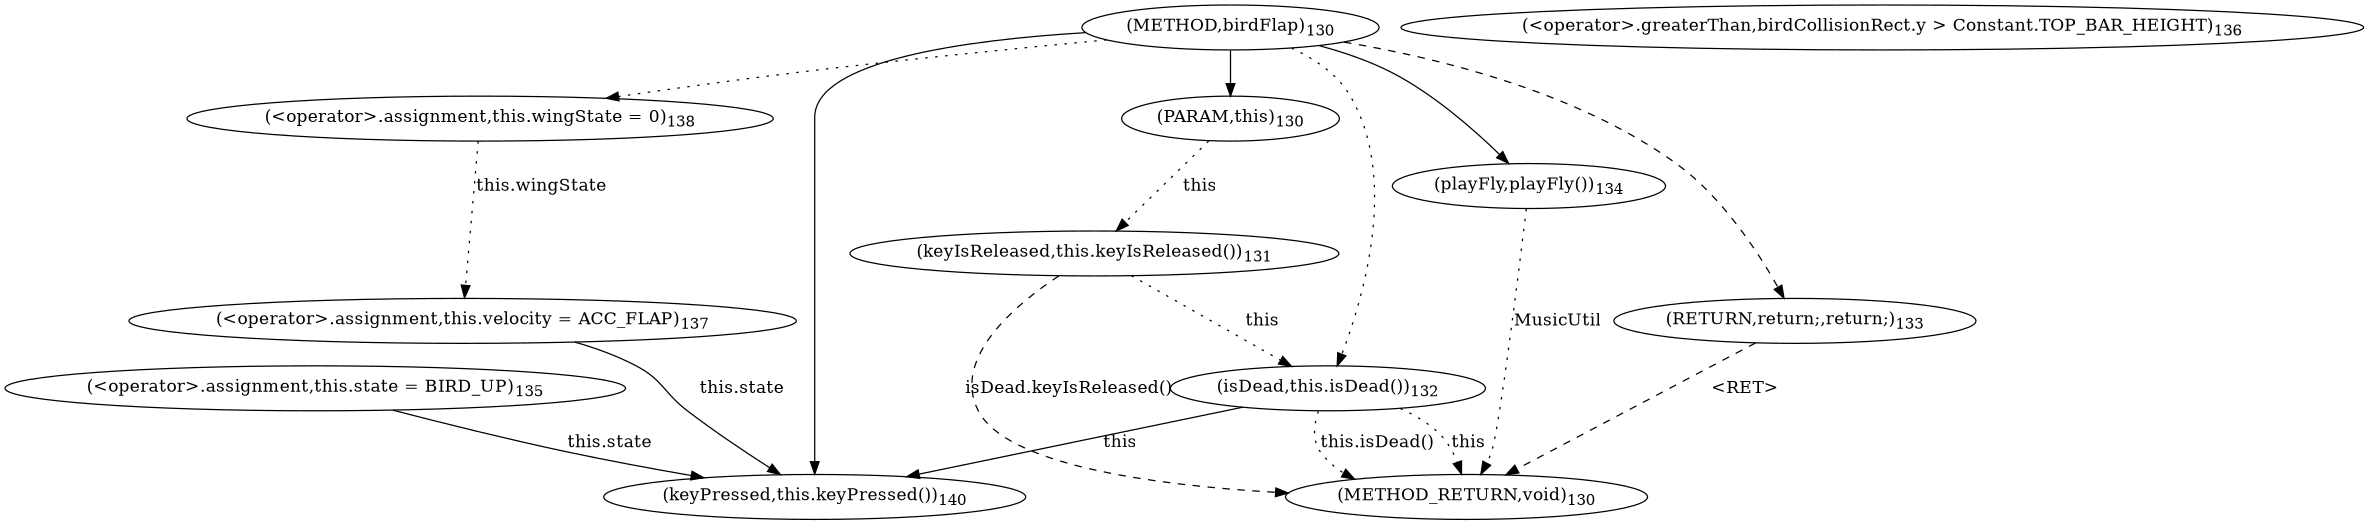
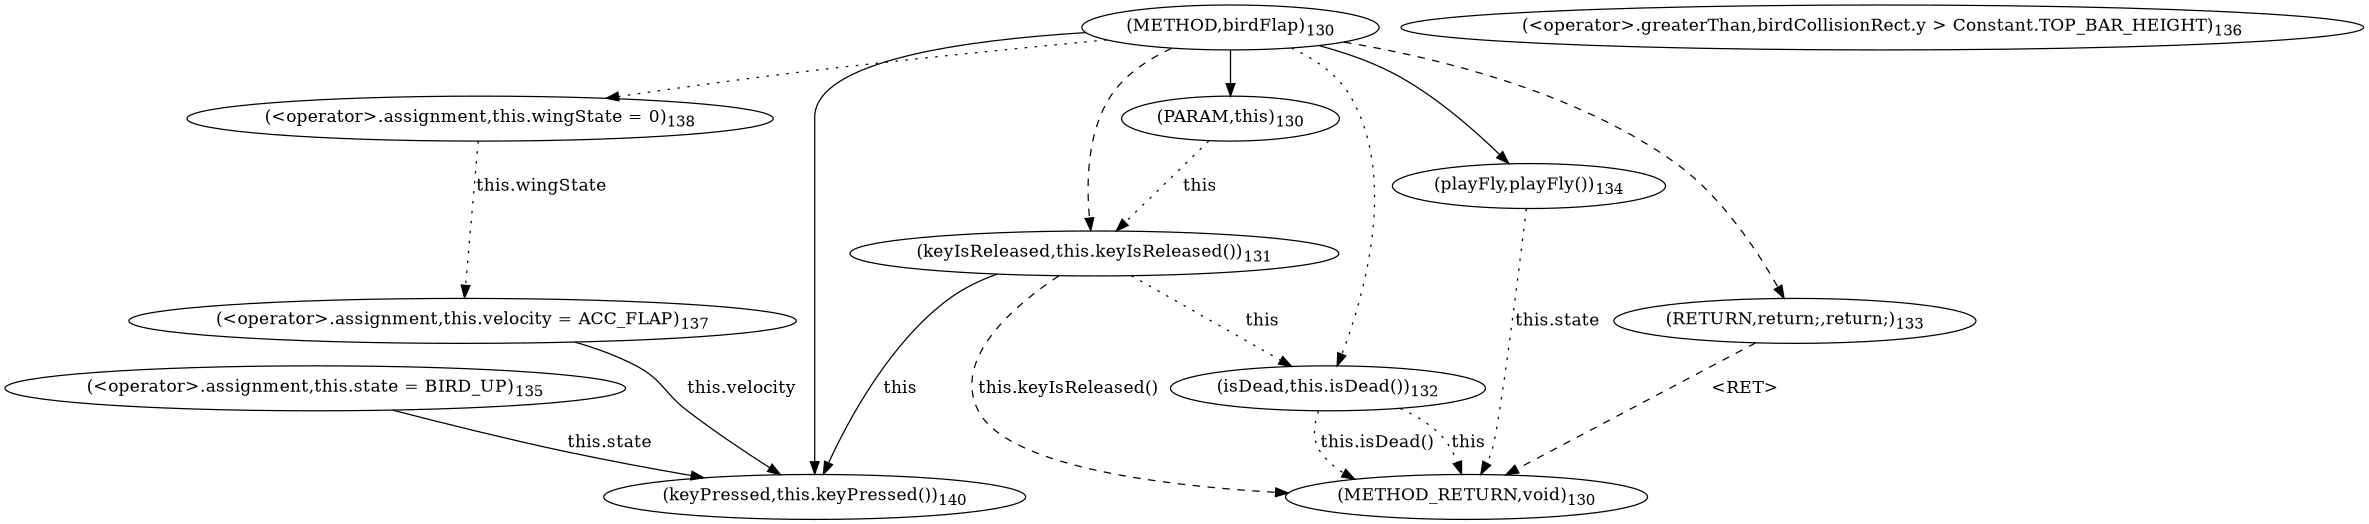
edge "(METHOD,birdFlap)" -> "(keyIsReleased,this.keyIsReleased())": added
edge "(playFly,playFly())" -> "(METHOD_RETURN,void)": label "MusicUtil" -> "this.state"
edge "(<operator>.assignment,this.velocity = ACC_FLAP)" -> "(keyPressed,this.keyPressed())": label "this.state" -> "this.velocity"
edge "(keyIsReleased,this.keyIsReleased())" -> "(METHOD_RETURN,void)": label "isDead.keyIsReleased()" -> "this.keyIsReleased()"
edge "(isDead,this.isDead())" -> "(keyPressed,this.keyPressed())": now "(keyIsReleased,this.keyIsReleased())" -> "(keyPressed,this.keyPressed())"
